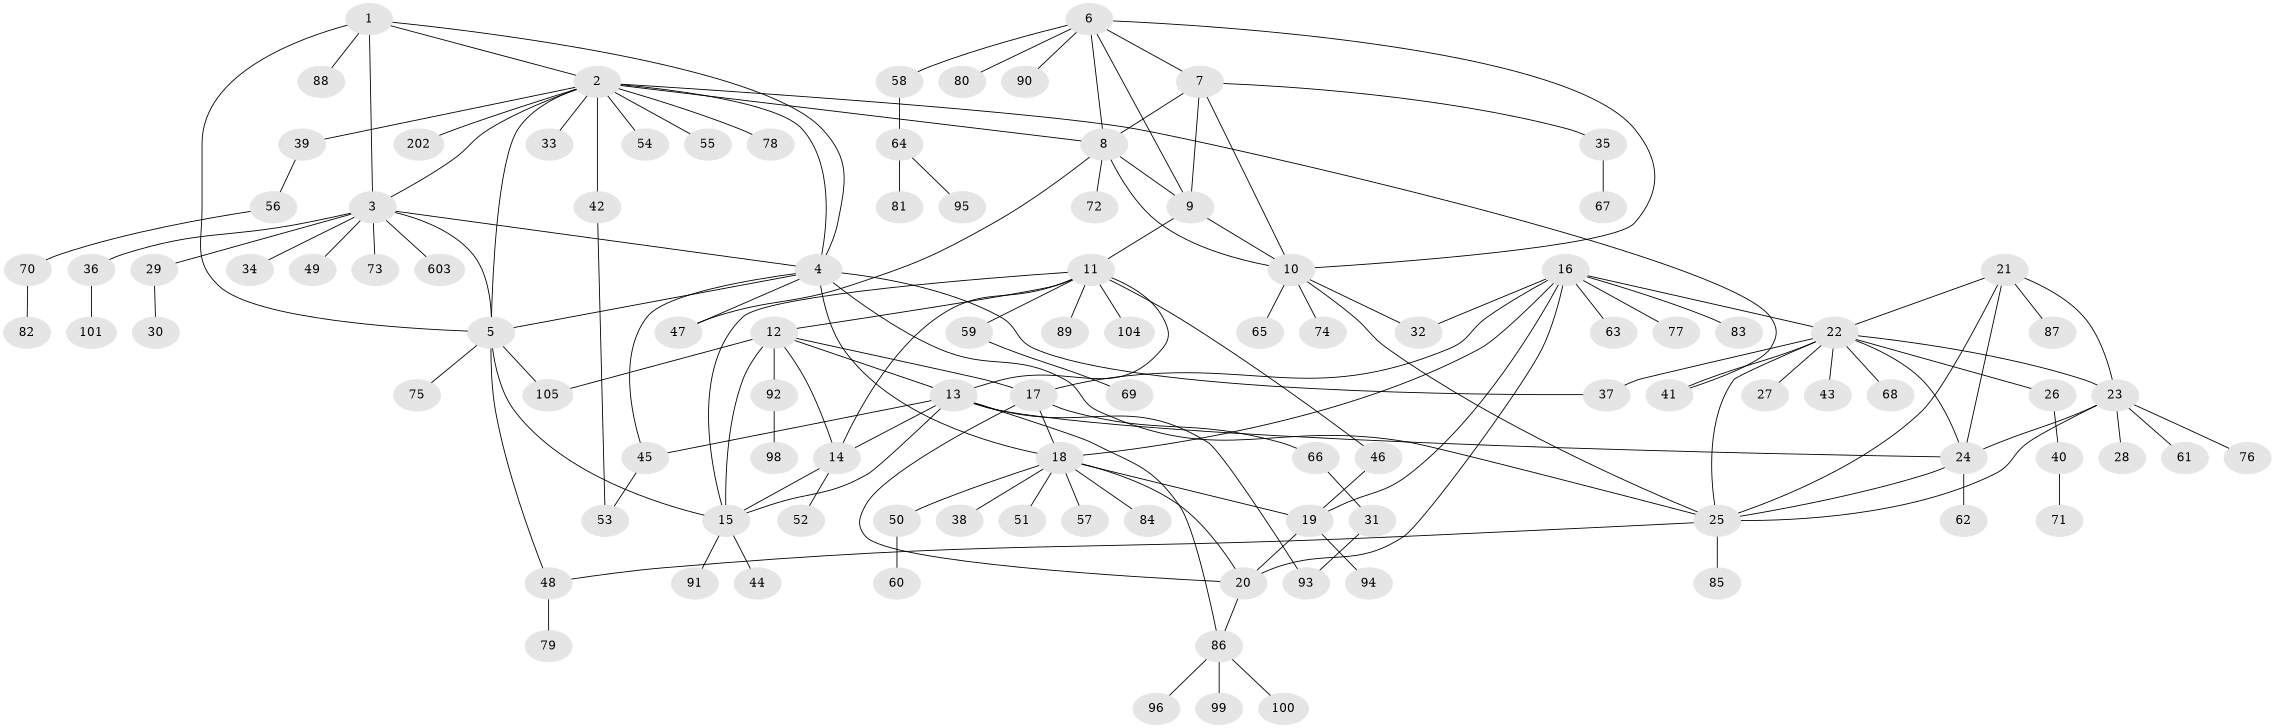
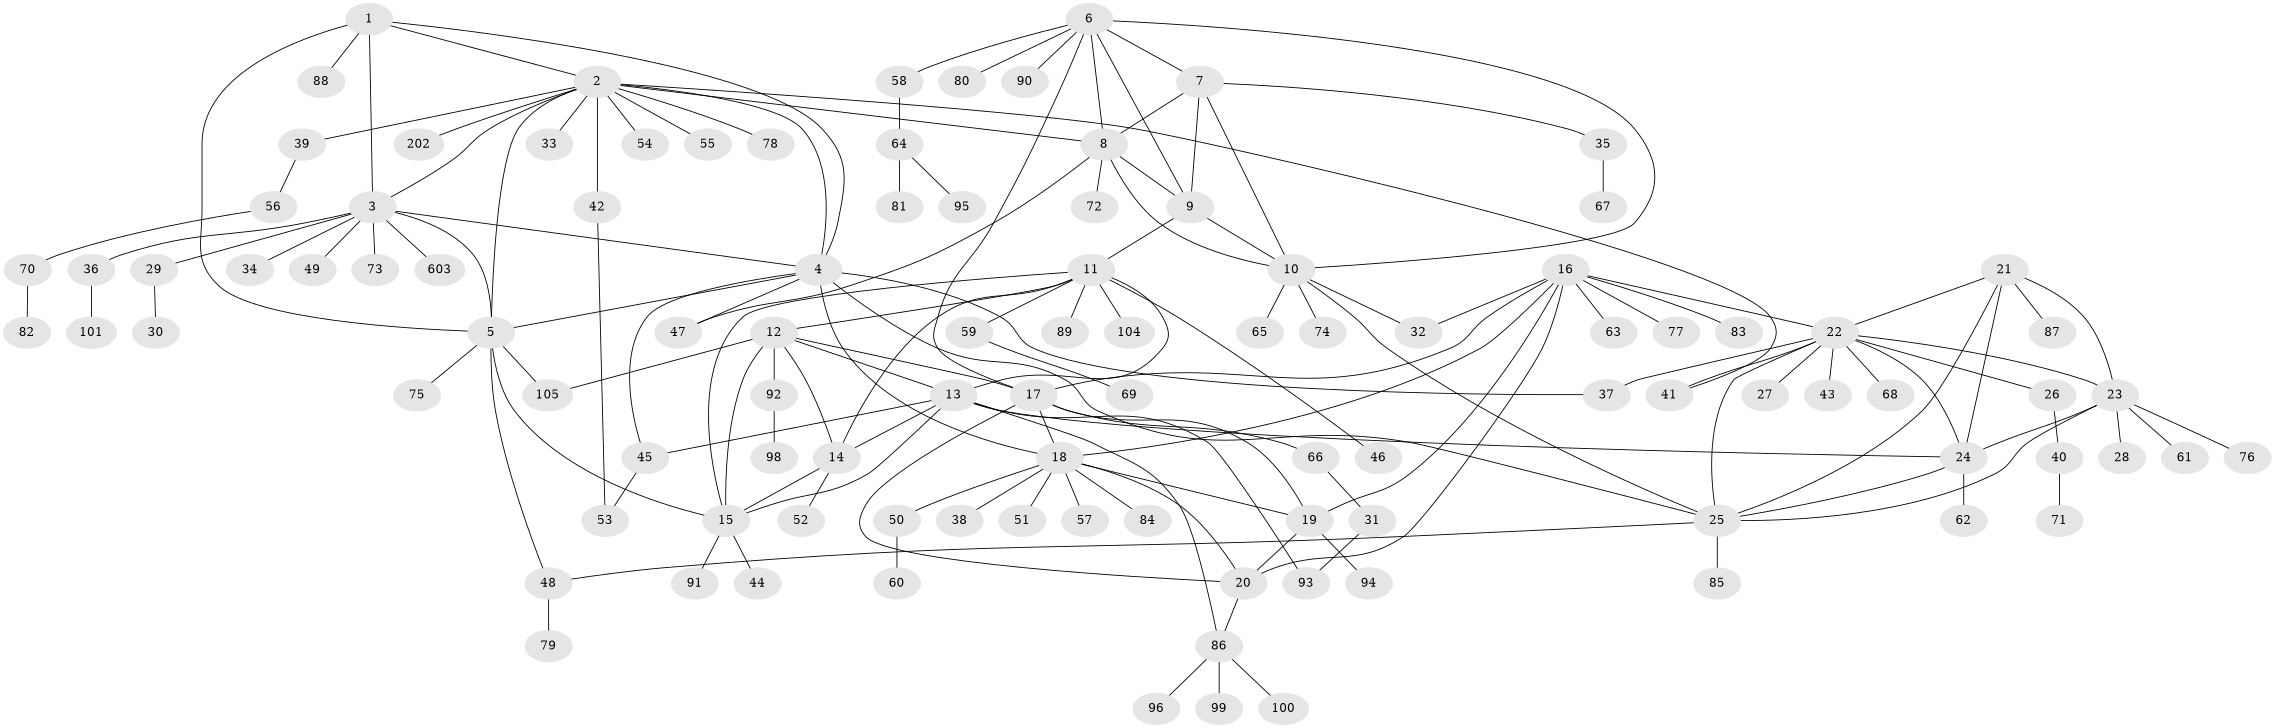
edge "6" -- "17": added
edge "46" -- "19": now "17" -- "19"
